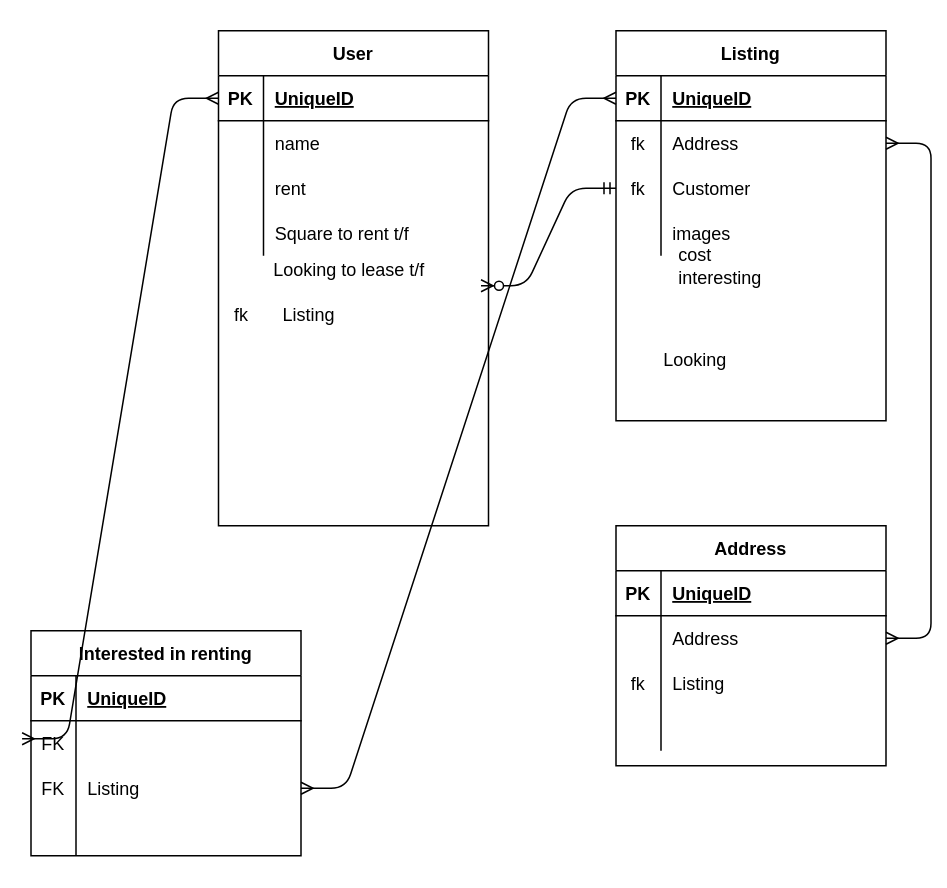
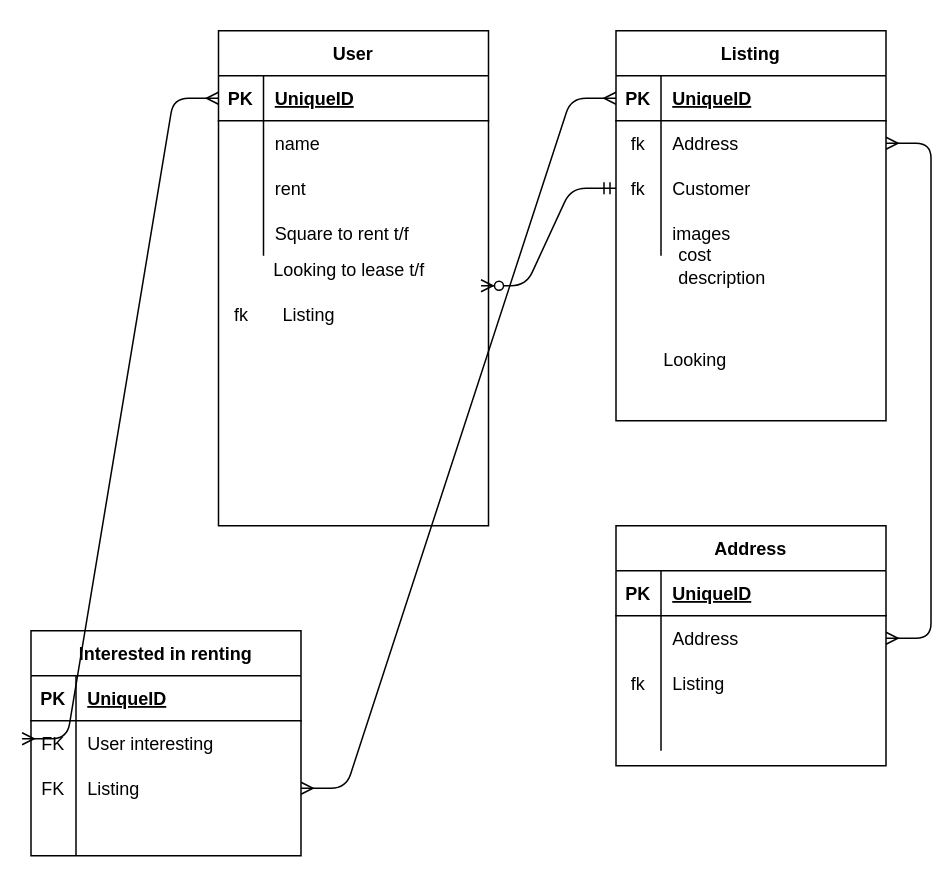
node "interesting": label "interesting" -> "description"
node "User interesting": added
